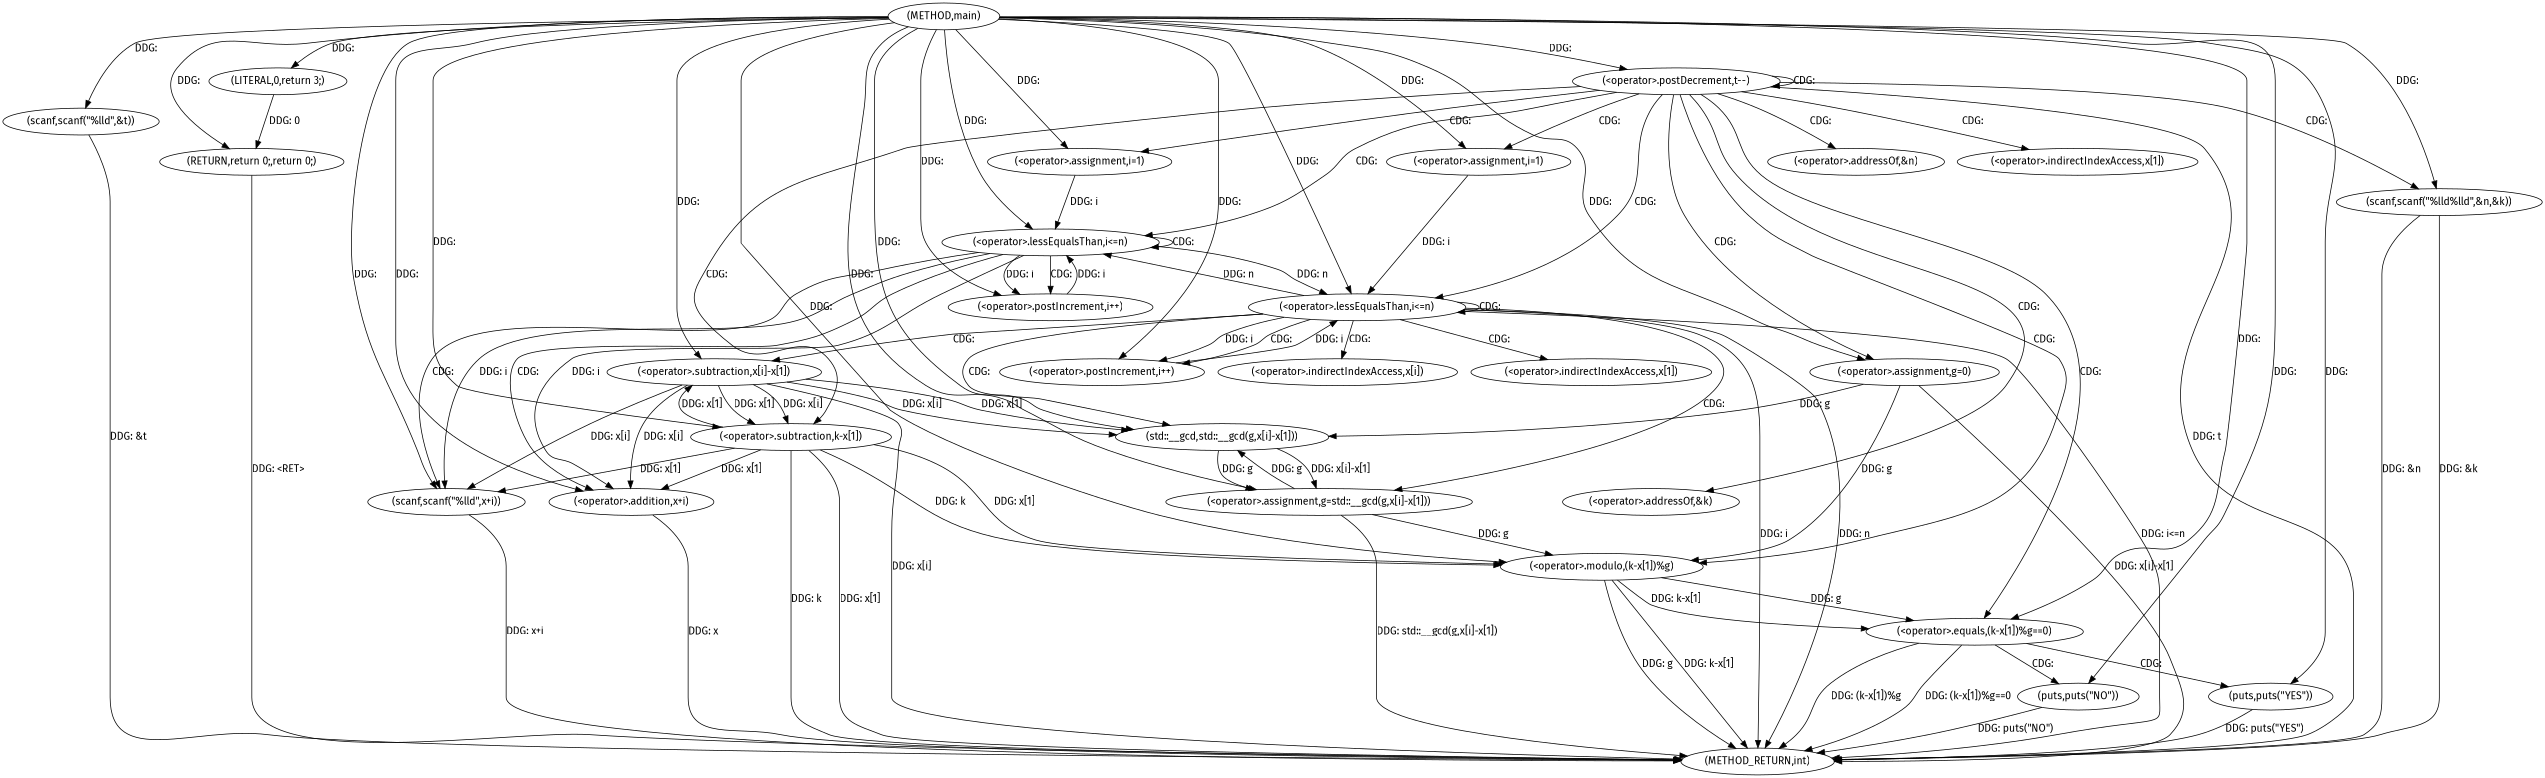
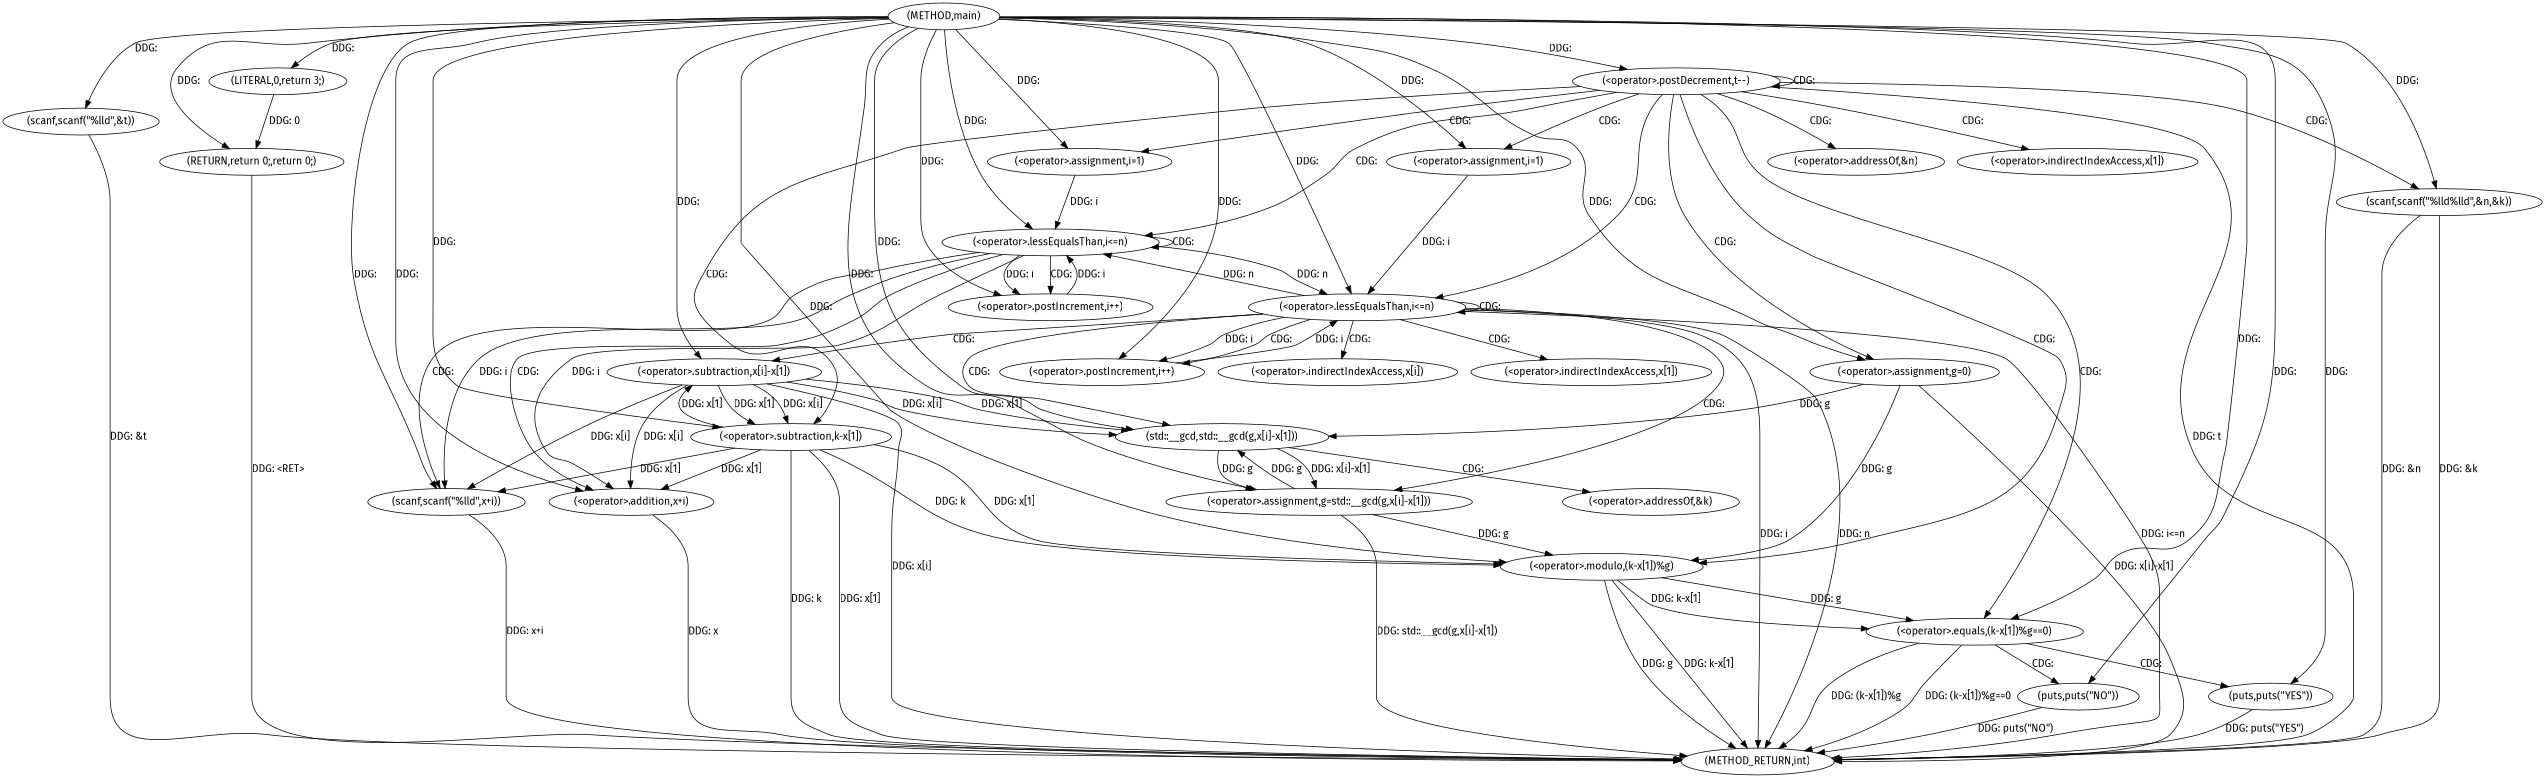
edge "(<operator>.postDecrement,t--)" -> "(<operator>.addressOf,&k)": now "(std::__gcd,std::__gcd(g,x[i]-x[1]))" -> "(<operator>.addressOf,&k)"
